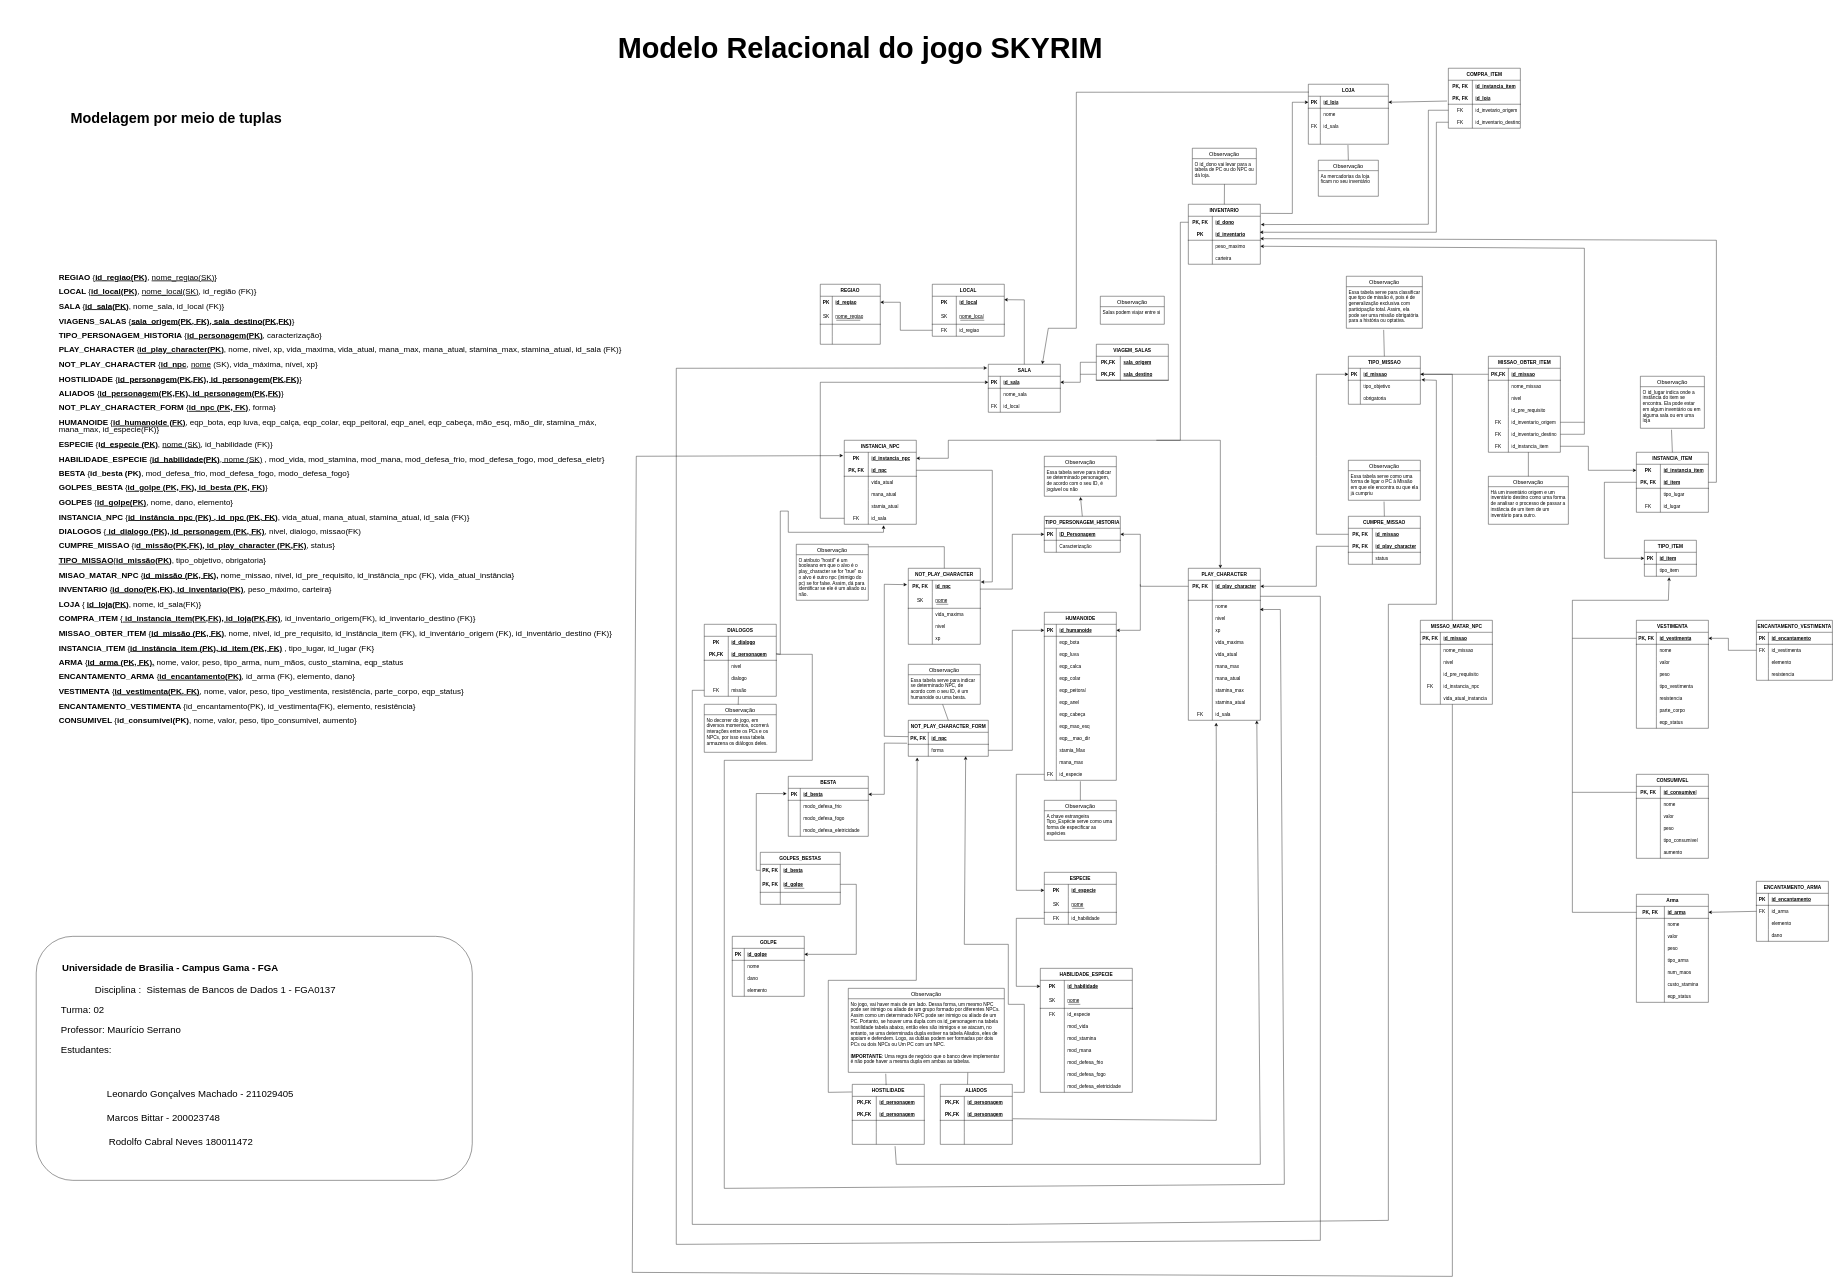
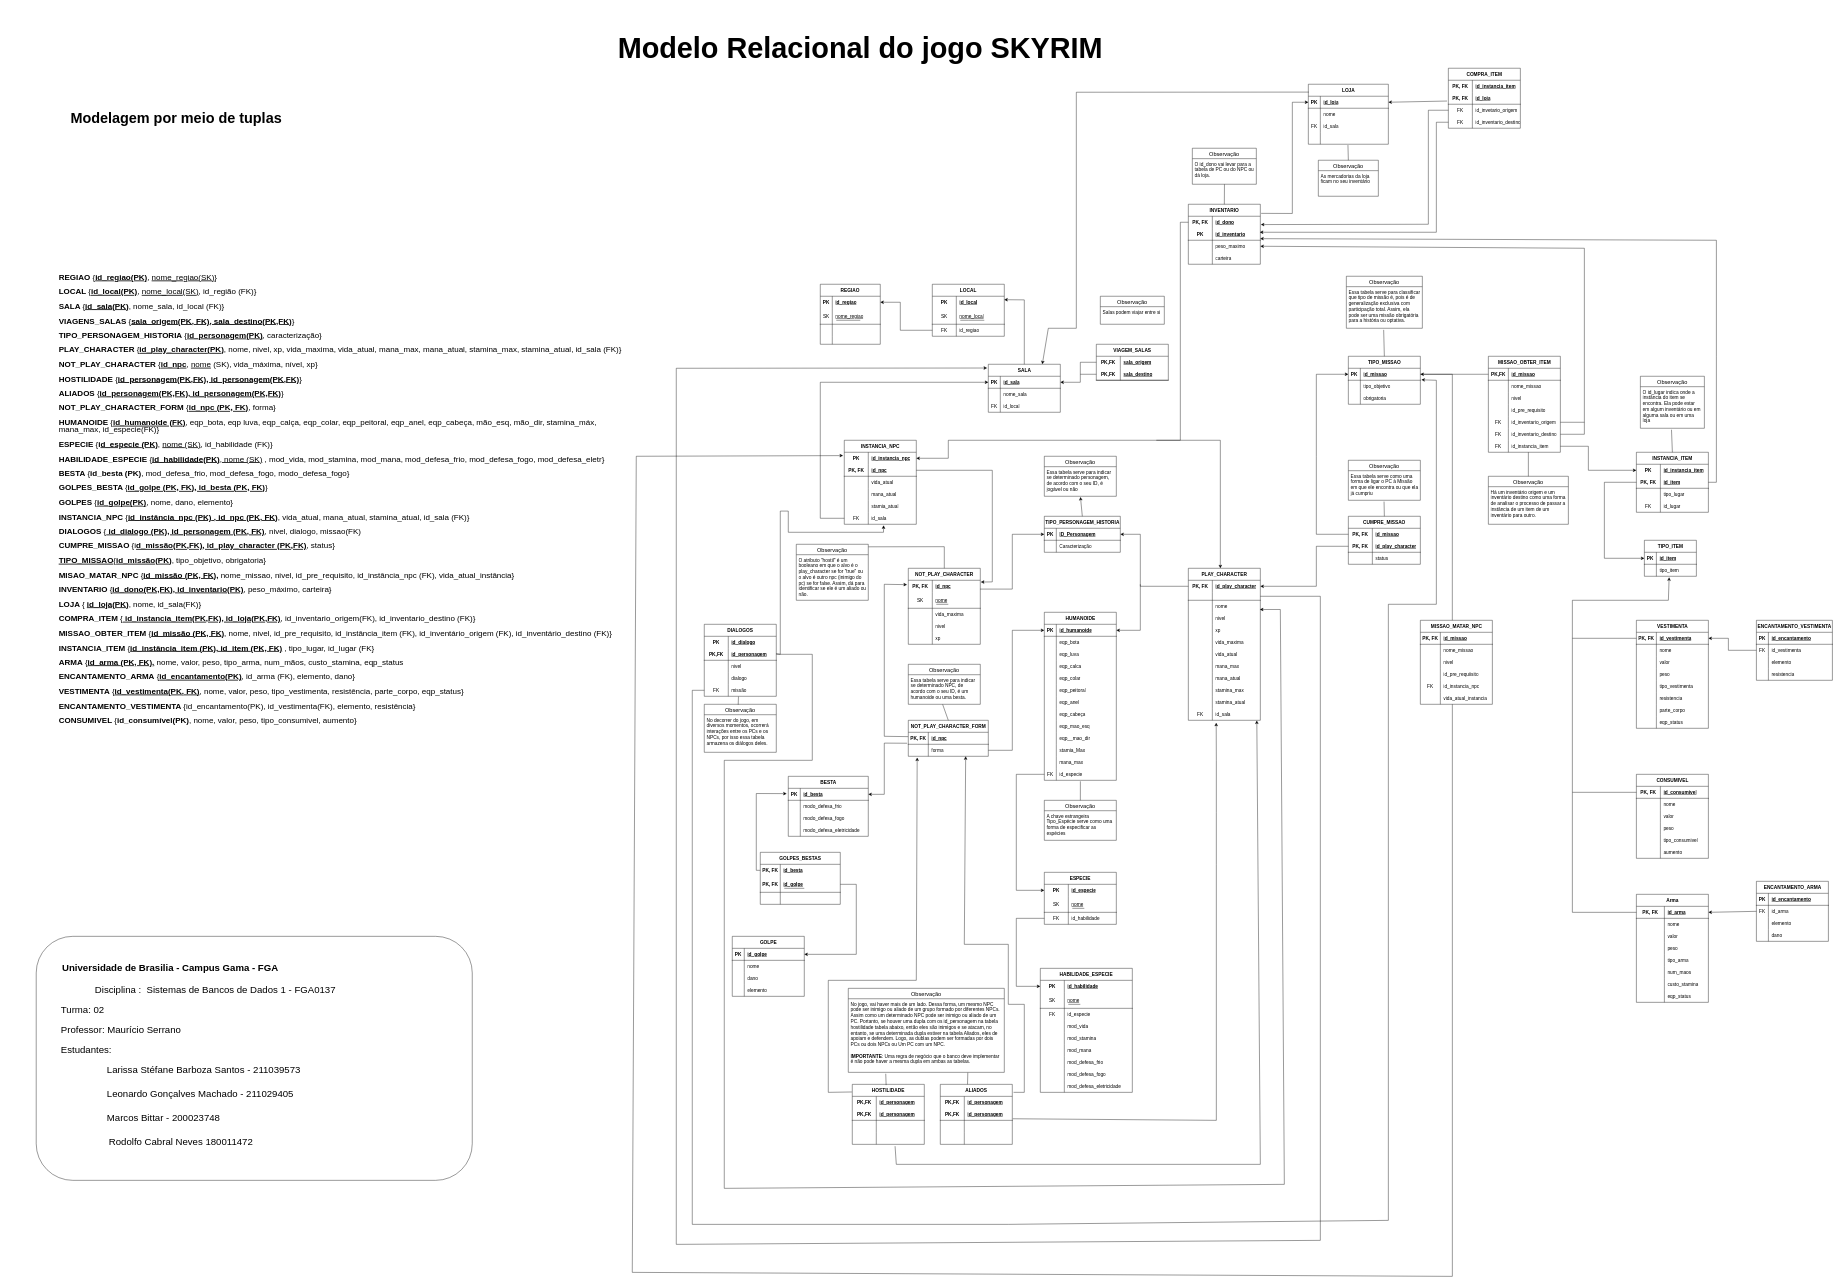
node "Larissa Stéfane Barboza Santos - 211039573": added
